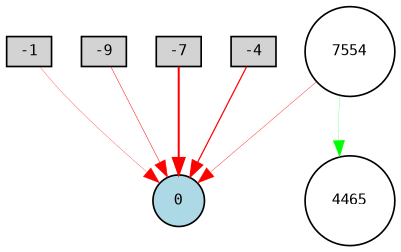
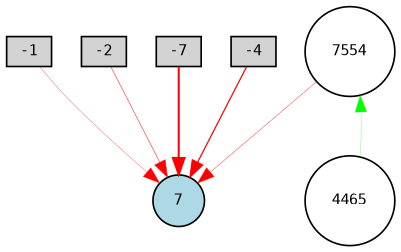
node "-9": label "-9" -> "-2"
edge "7554" -> "4465": reversed
node "0": label "0" -> "7"
